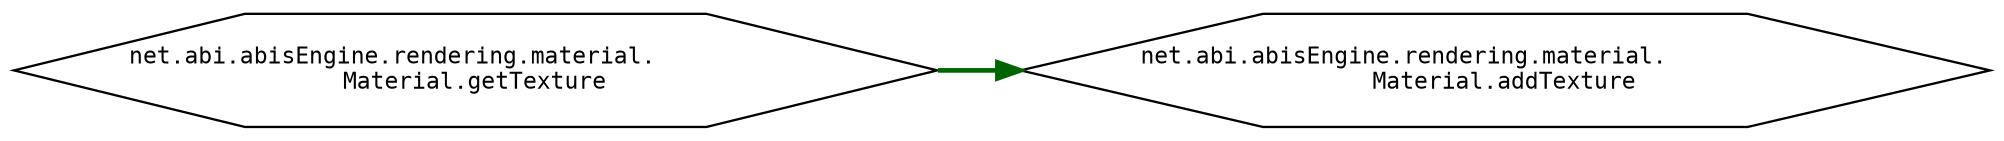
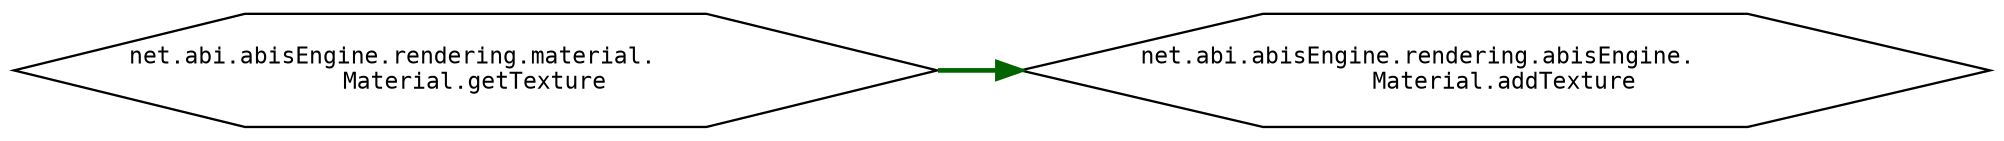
node "net.abi.abisEngine.rendering.material. Material.addTexture": label "net.abi.abisEngine.rendering.material. Material.addTexture" -> "net.abi.abisEngine.rendering.abisEngine. Material.addTexture"
